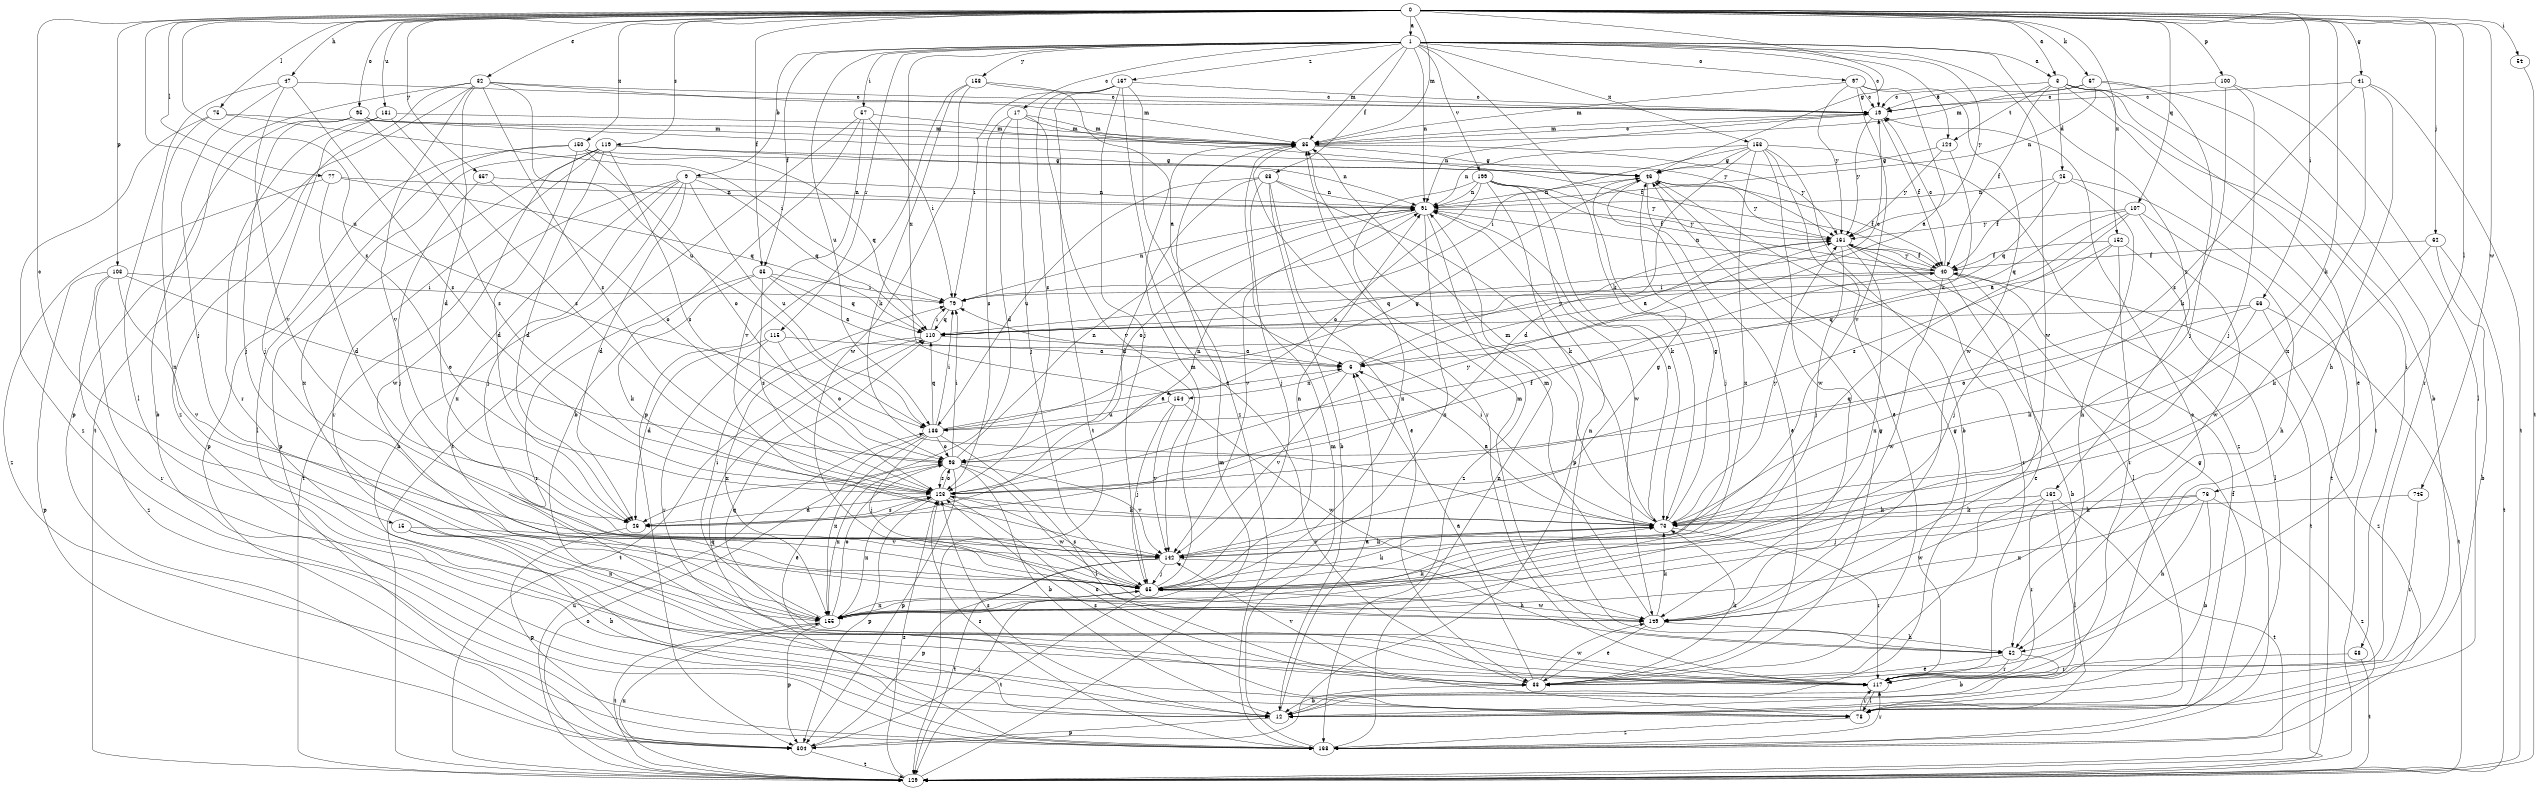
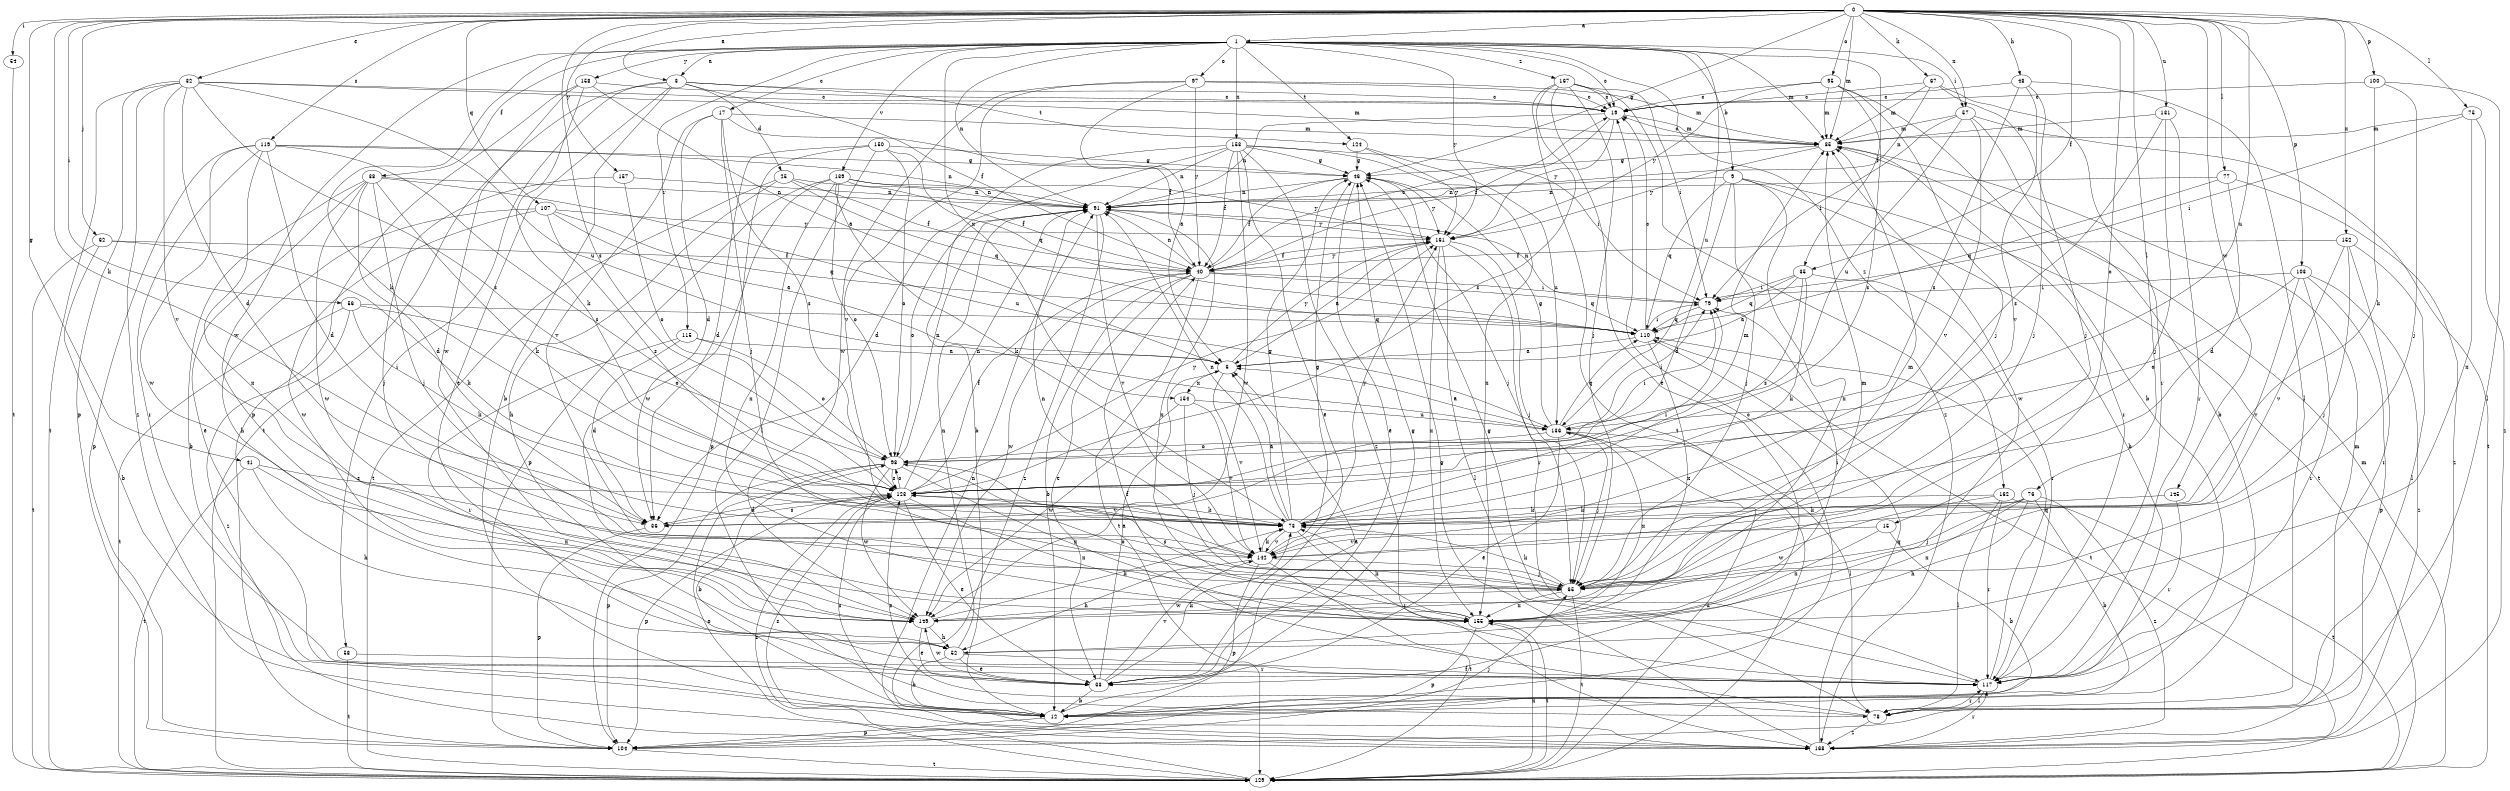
edge "0" -> "150": now "0" -> "57"
node "47": label "47" -> "48"
edge "41" -> "19": now "95" -> "19"
edge "97" -> "161": now "97" -> "40"
node "657": label "657" -> "157"
node "199": label "199" -> "139"
edge "153" -> "40": added, label "f"
edge "9" -> "136": now "57" -> "136"
edge "52" -> "85": label "m" -> "w"
edge "152" -> "142": label "q" -> "v"
node "745": label "745" -> "145"
edge "38" -> "149": added, label "w"
node "26": label "26" -> "36"
edge "155" -> "123": reversed
edge "52" -> "117": label "r" -> "f"
node "304": label "304" -> "104"
